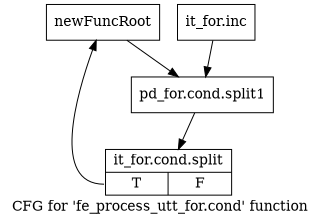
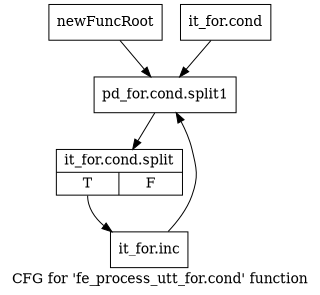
node "it_for.cond": added
edge "it_for.cond.split" -> "newFuncRoot": now "it_for.cond.split" -> "it_for.inc"
